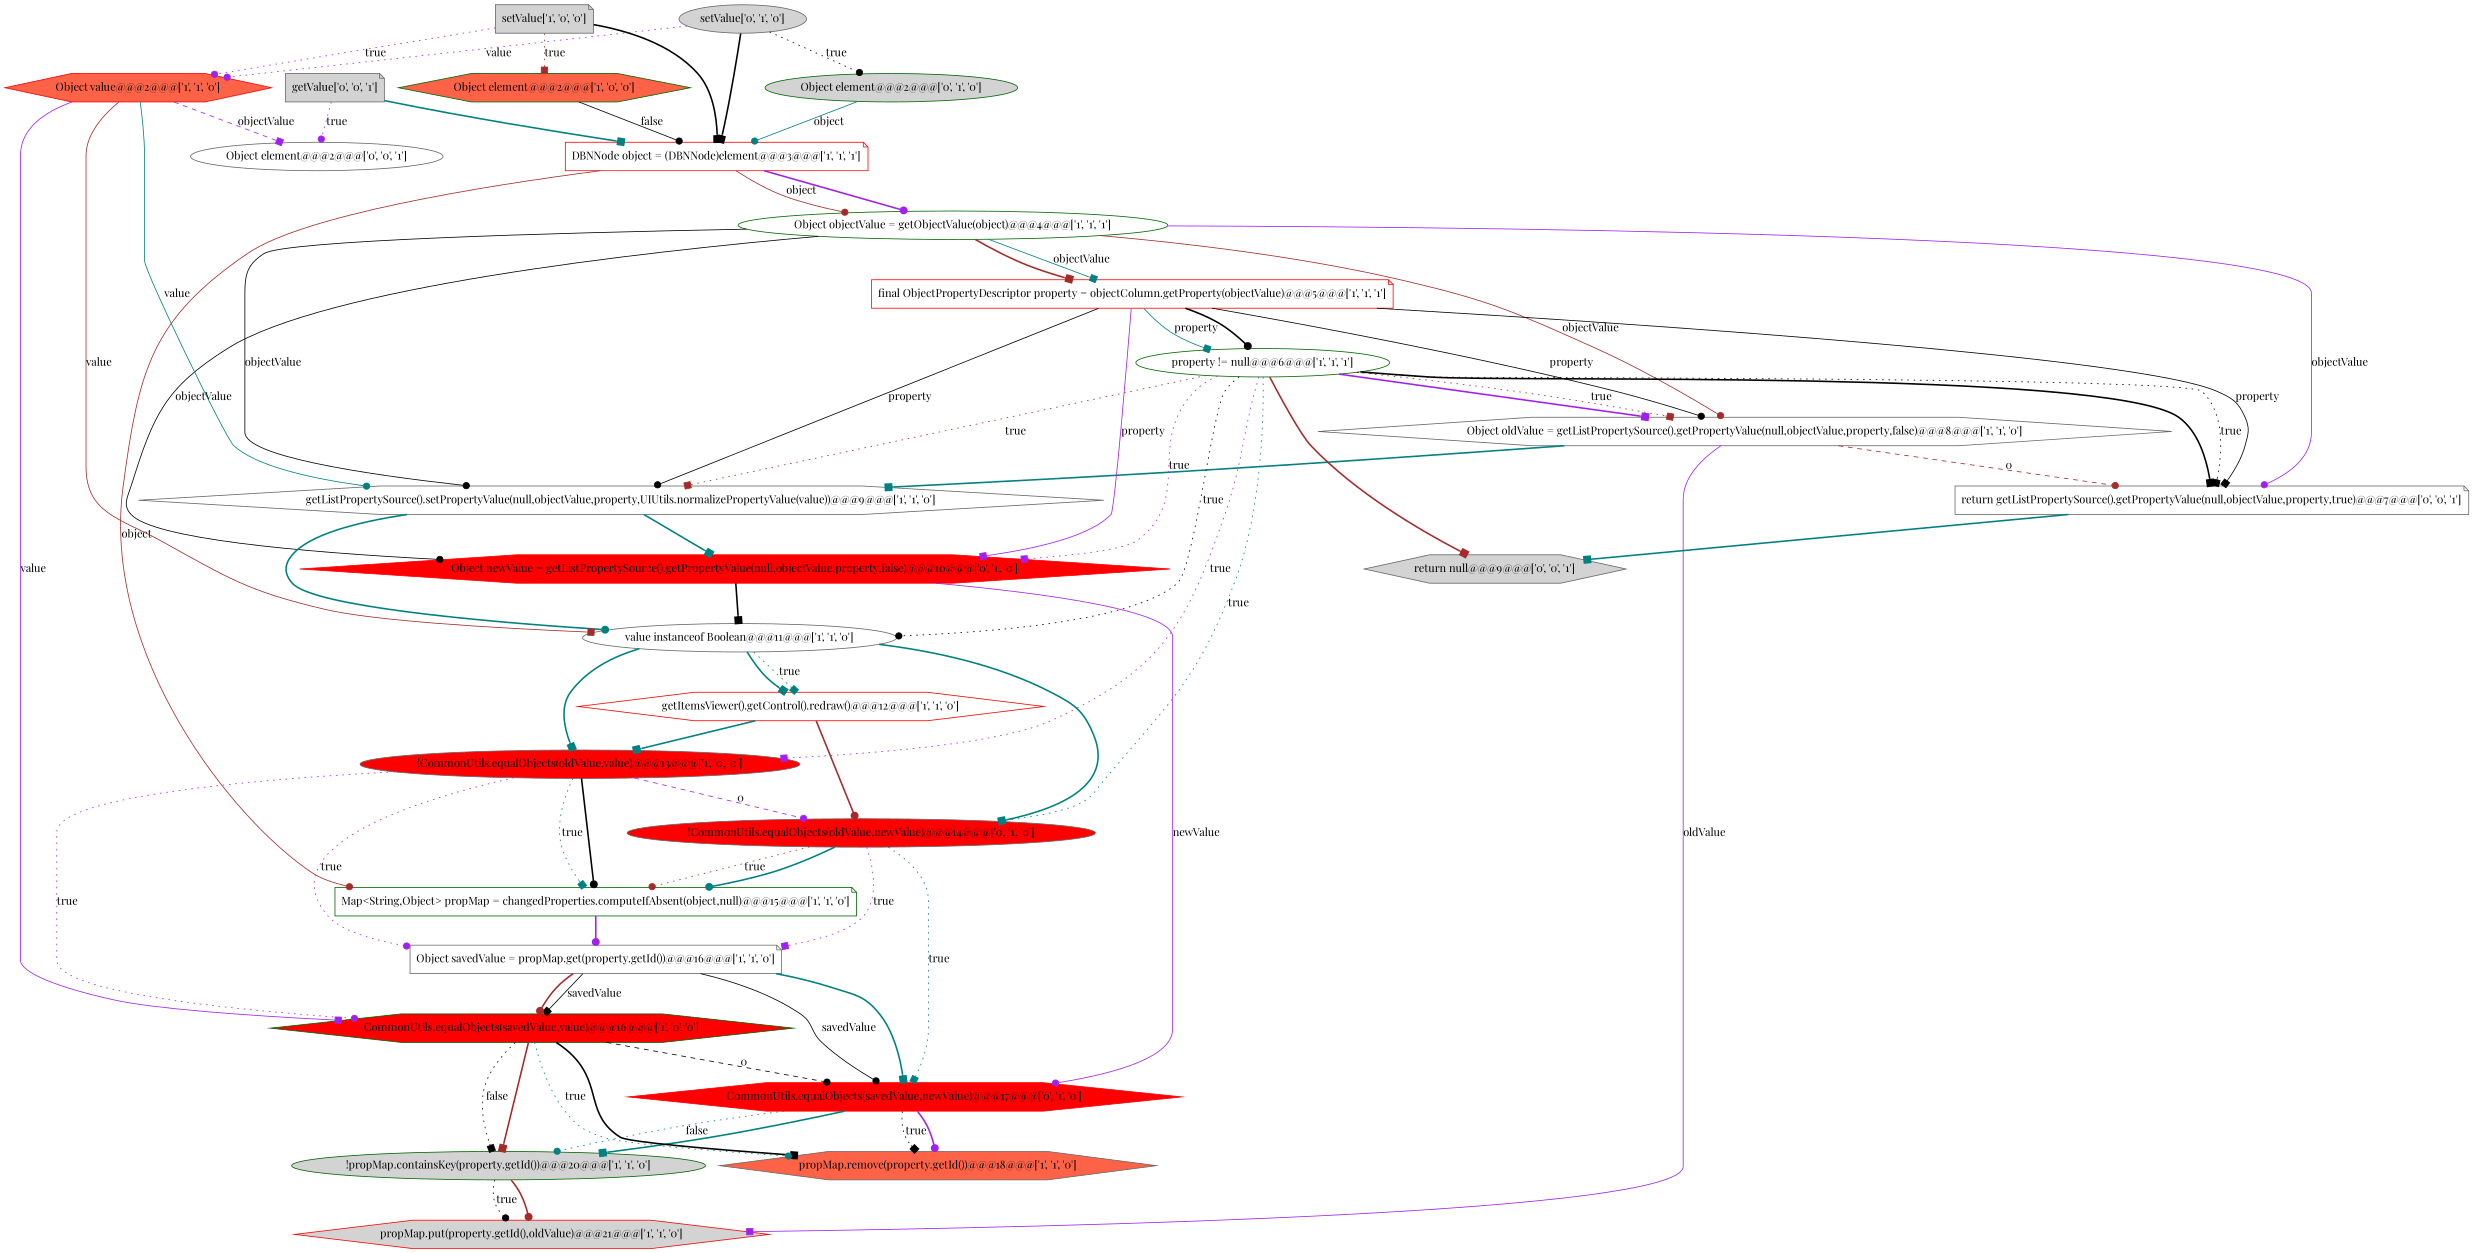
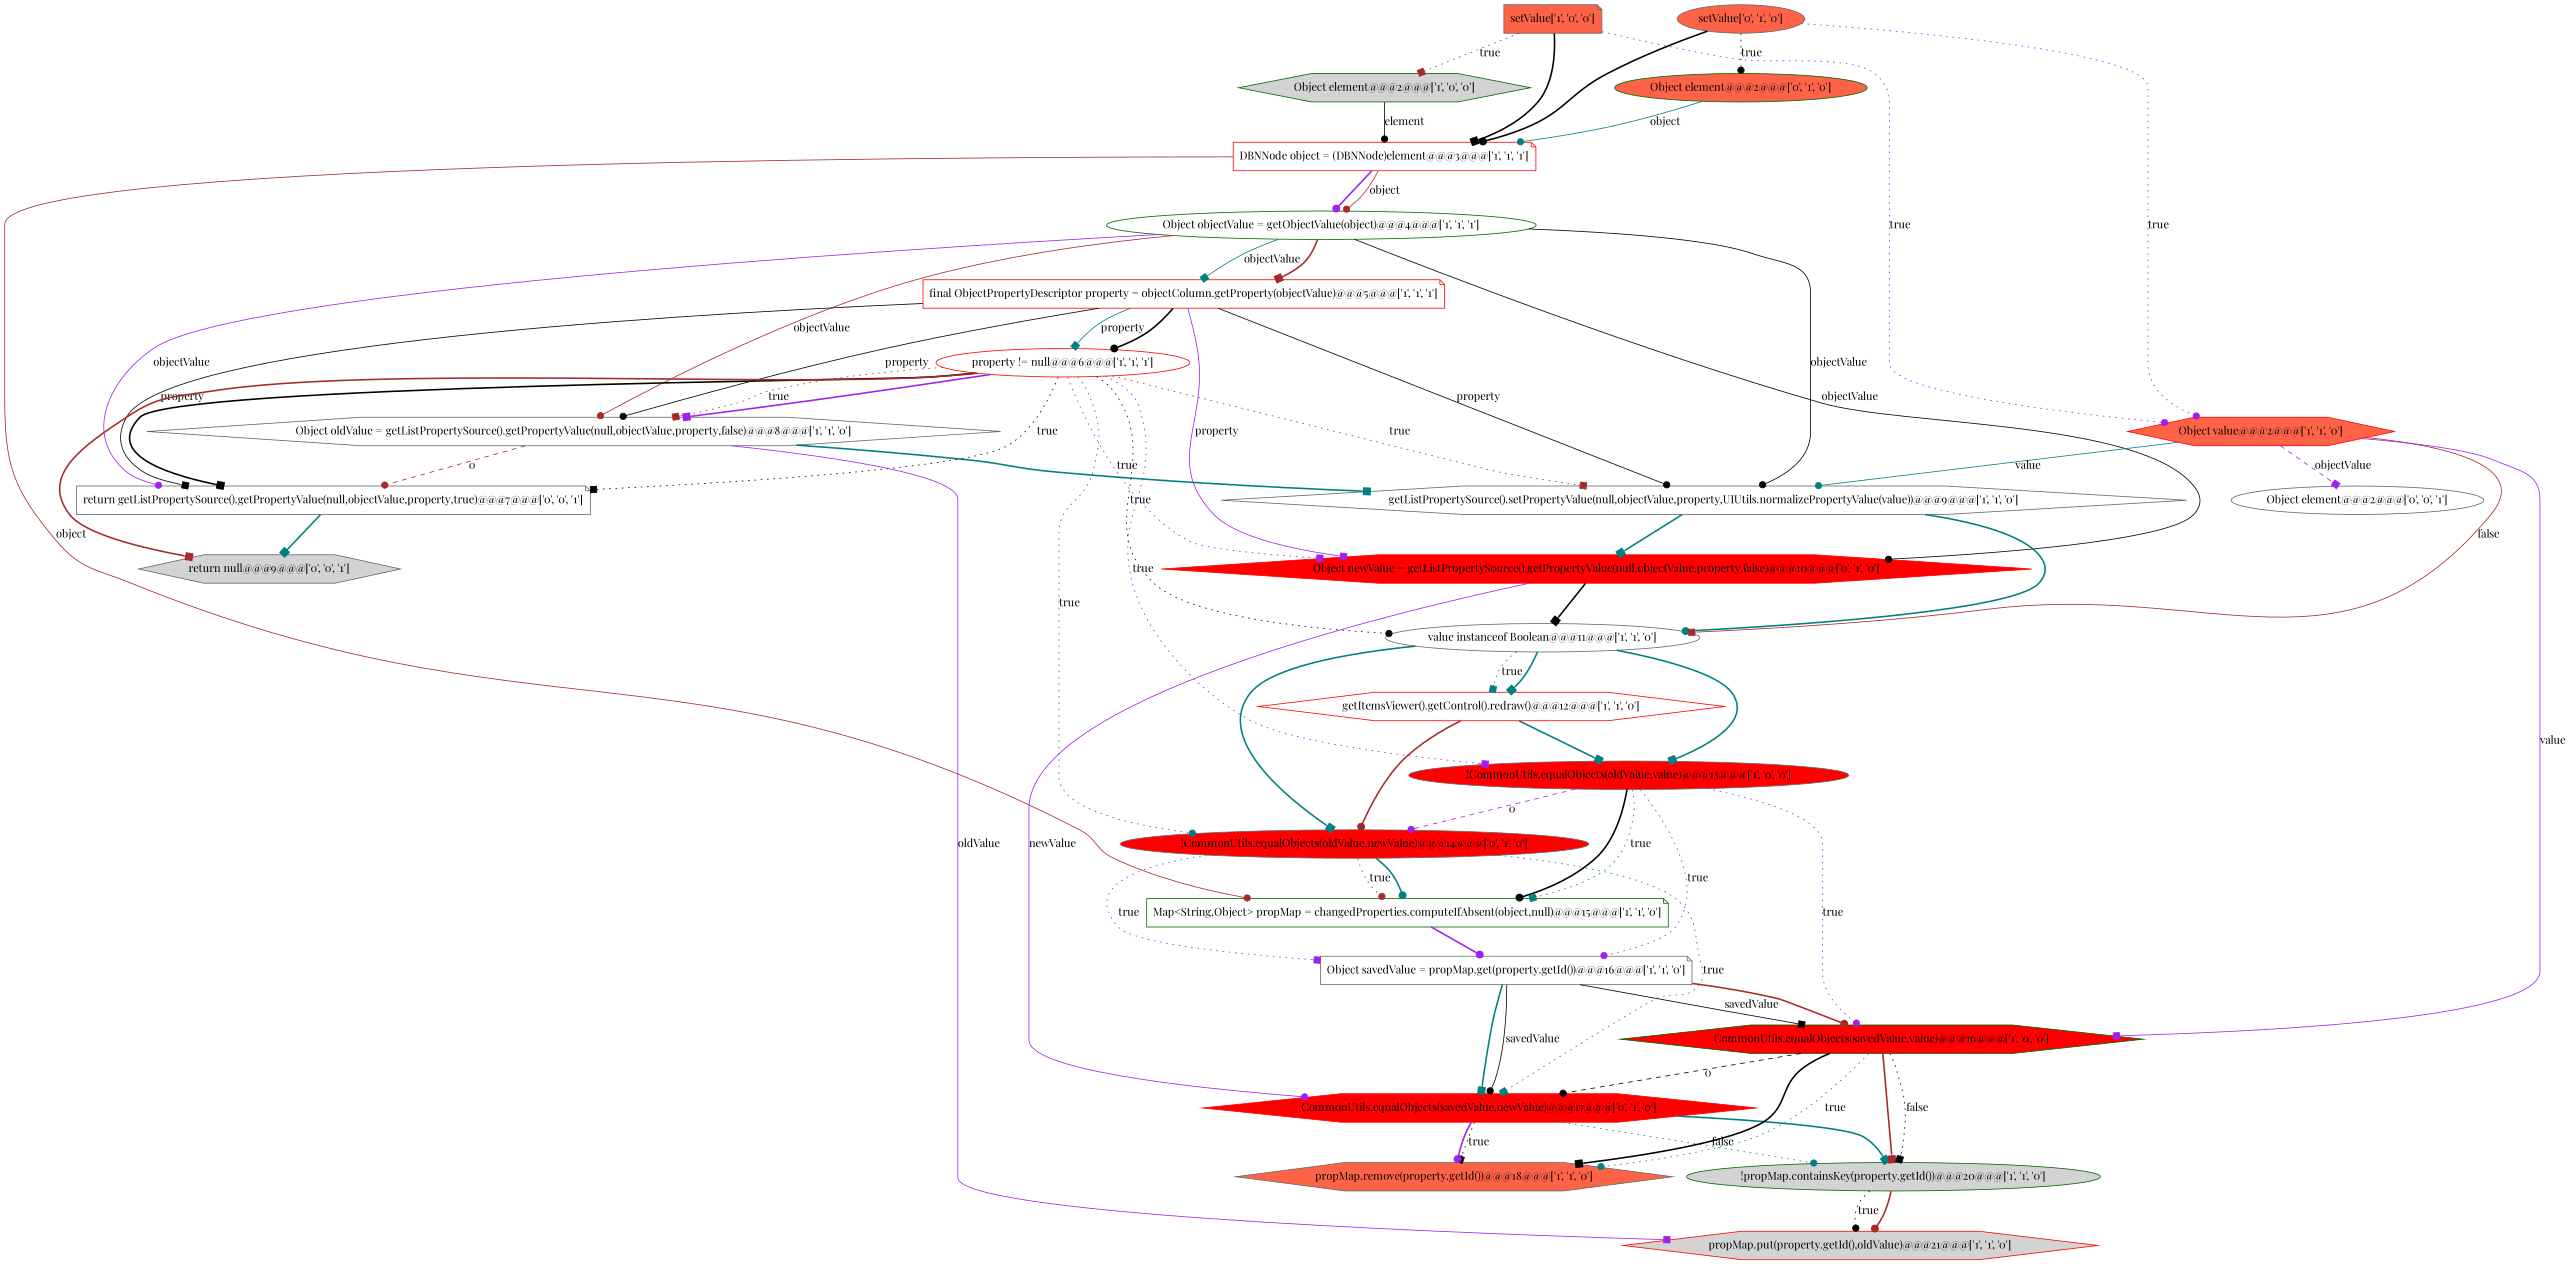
node "setValue['1', '0', '0']": fillcolor lightgray -> tomato
node "setValue['0', '1', '0']": fillcolor lightgray -> tomato
edge "setValue['0', '1', '0']" -> "Object value@@@2@@@['1', '1', '0']": label "value" -> "true"
edge "setValue['0', '1', '0']" -> "DBNNode object = (DBNNode)element@@@3@@@['1', '1', '1']": arrowhead box -> dot
node "getValue['0', '0', '1']": removed
node "Object element@@@2@@@['1', '0', '0']": fillcolor tomato -> lightgray
node "Object element@@@2@@@['0', '1', '0']": fillcolor lightgray -> tomato
edge "Object element@@@2@@@['1', '0', '0']" -> "DBNNode object = (DBNNode)element@@@3@@@['1', '1', '1']": label "false" -> "element"
edge "Object value@@@2@@@['1', '1', '0']" -> "value instanceof Boolean@@@11@@@['1', '1', '0']": label "value" -> "false"
node "property != null@@@6@@@['1', '1', '1']": color darkgreen -> red
